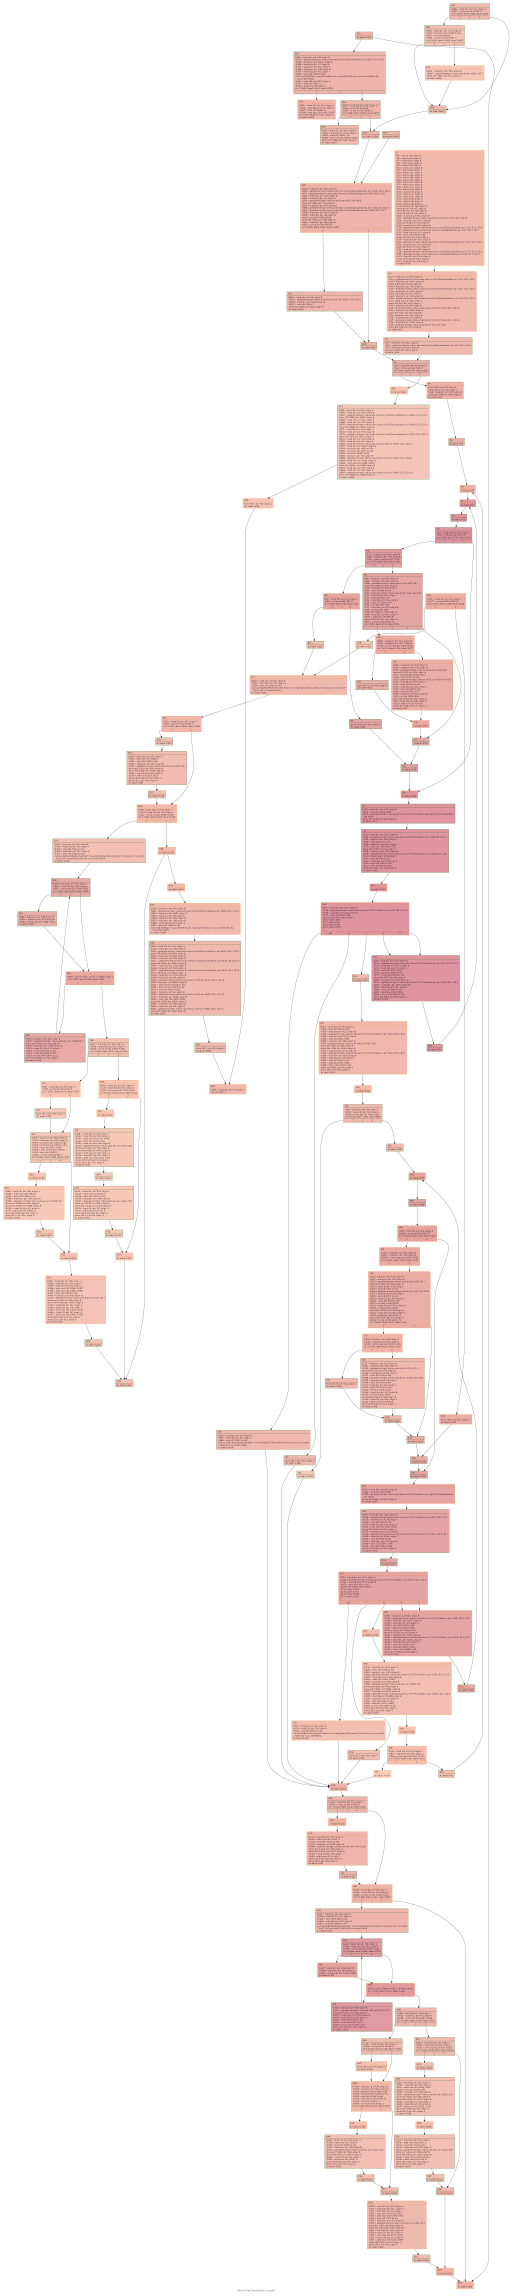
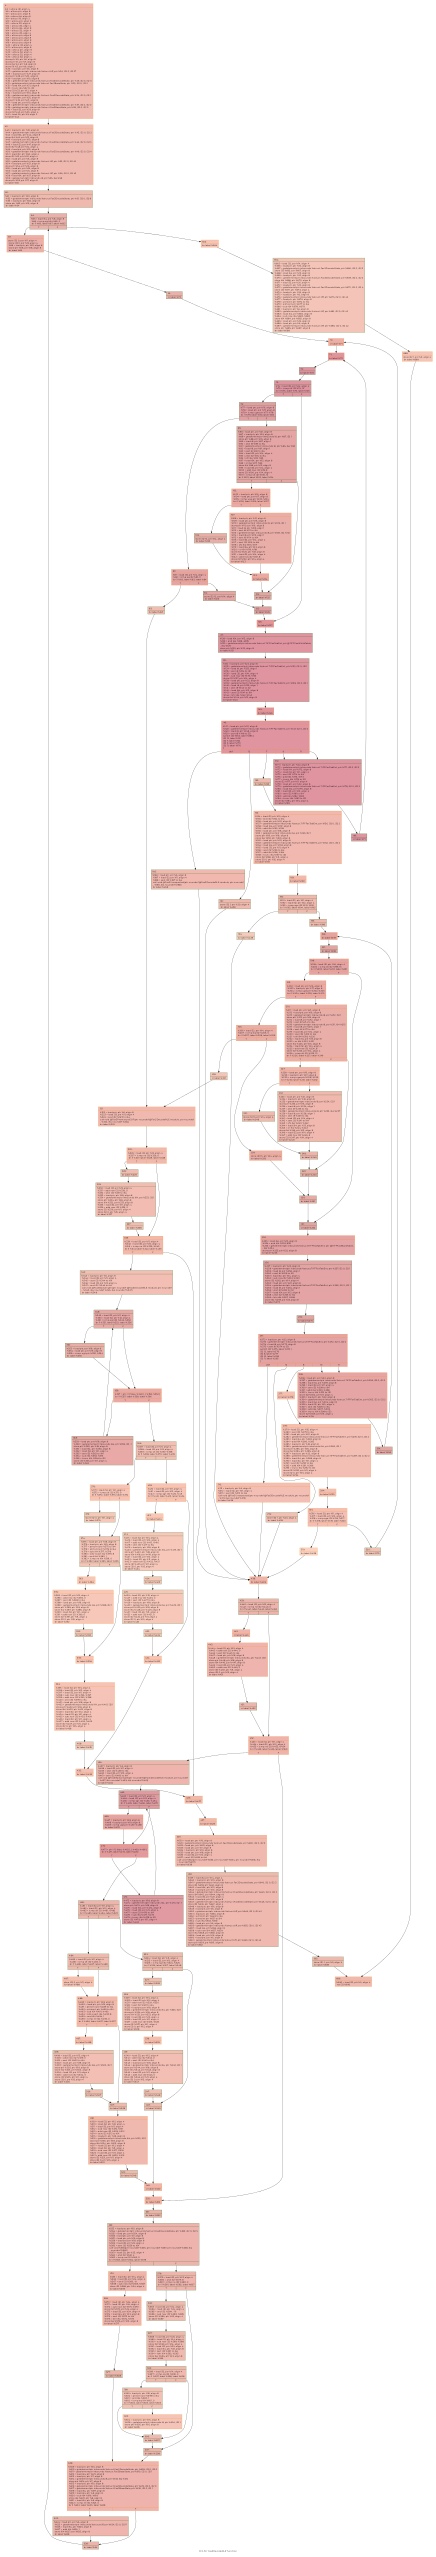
edge "201:" -> "205:": added
edge "551:" -> "550:": reversed
edge "436:" -> "435:": reversed
node "435:": color darkgreen -> darkorange
node "569:": added
node "587:": added
